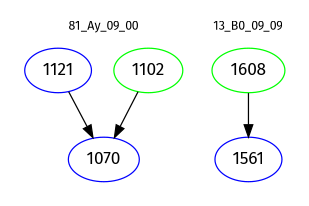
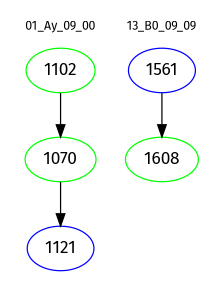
cluster "81_Ay_09_00": label "81_Ay_09_00" -> "01_Ay_09_00"
edge "1121" -> "1070": reversed
edge "1608" -> "1561": reversed
node "1070": color blue -> green
